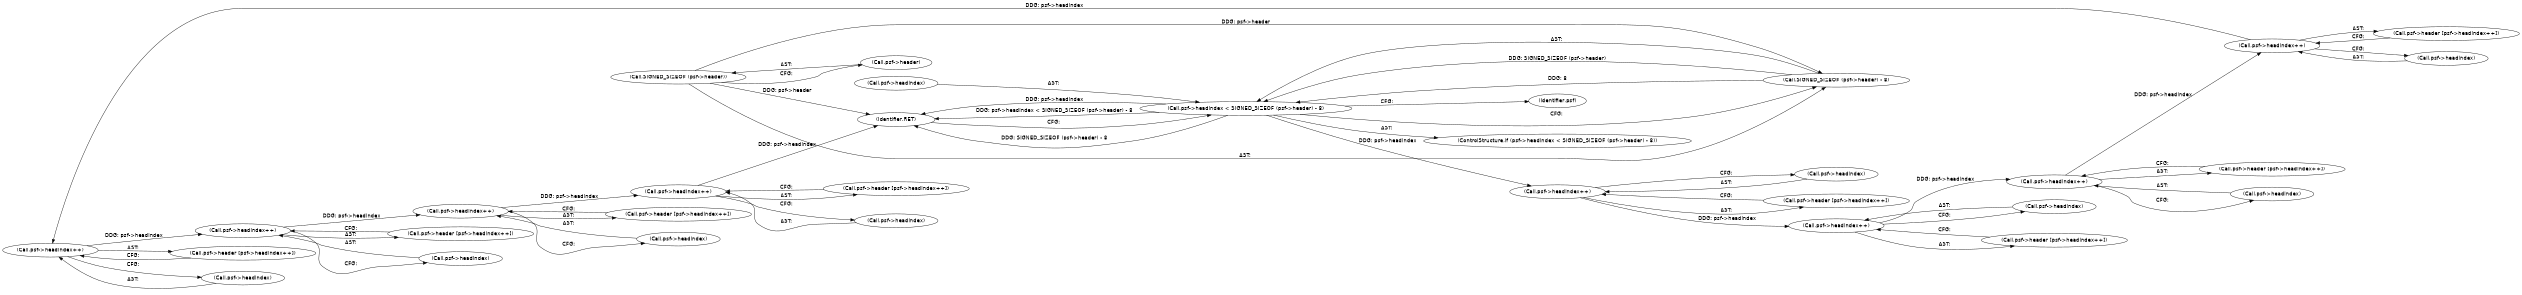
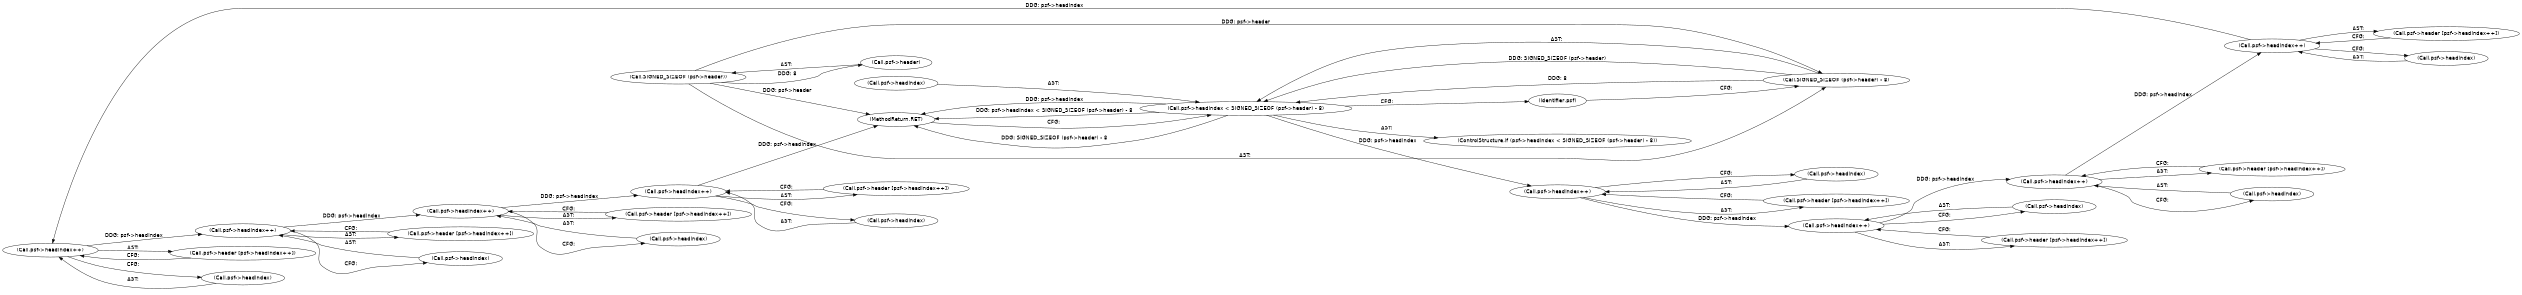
edge "(Call,SIGNED_SIZEOF (psf->header))" -> "(Call,psf->header)": label "CFG: " -> "DDG: 8"
node "(Identifier,RET)": label "(Identifier,RET)" -> "(MethodReturn,RET)"
edge "(Call,psf->headindex < SIGNED_SIZEOF (psf->header) - 8)" -> "(Call,SIGNED_SIZEOF (psf->header) - 8)": now "(Identifier,psf)" -> "(Call,SIGNED_SIZEOF (psf->header) - 8)"
